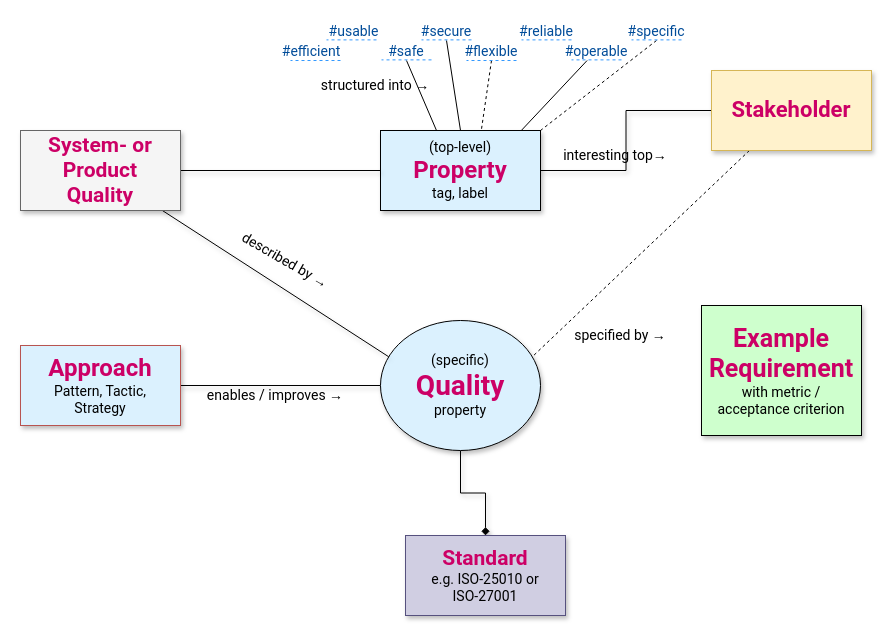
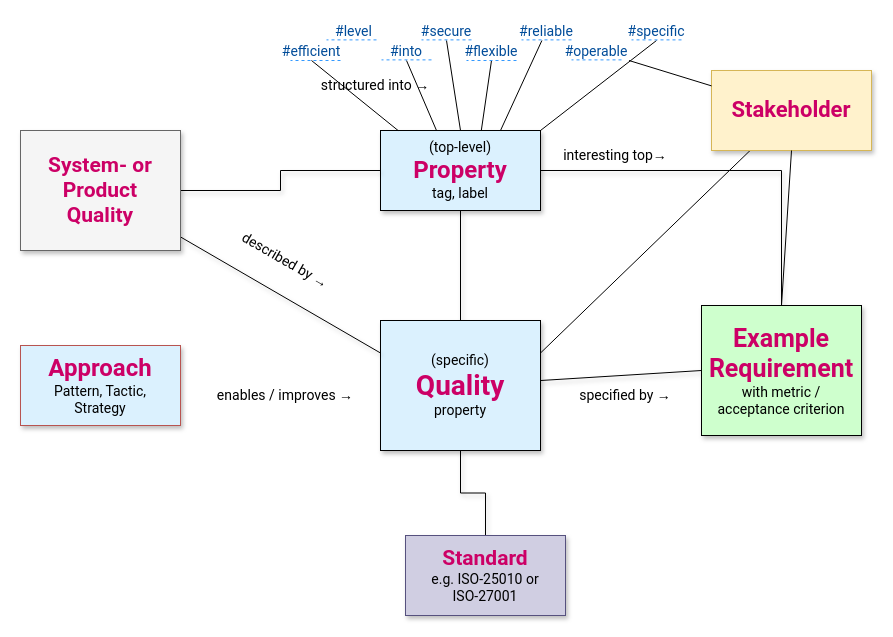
node "#usable": label "#usable" -> "#level"
node "#safe": label "#safe" -> "#into"
edge "#reliable" -- "(top-level) Property tag, label": added
edge "#specific" -- "(top-level) Property tag, label": style dashed -> solid
edge "#efficient" -- "(top-level) Property tag, label": added
edge "#flexible" -- "(top-level) Property tag, label": style dashed -> solid
edge "#operable" -- "(top-level) Property tag, label": now "#operable" -- "Stakeholder"
edge "Stakeholder" -- "(top-level) Property tag, label": now "Example Requirement with metric / acceptance criterion" -- "(top-level) Property tag, label"
node "System- or Product Quality": size 160x80 -> 160x120
edge "Stakeholder" -- "Example Requirement with metric / acceptance criterion": added
edge "Stakeholder" -- "(specific) Quality property": style dashed -> solid
edge "(top-level) Property tag, label" -- "(specific) Quality property": added
node "specified by →": moved (621, 336) -> (626, 396)
edge "Example Requirement with metric / acceptance criterion" -- "(specific) Quality property": added
edge "Approach Pattern, Tactic, Strategy" -- "(specific) Quality property": removed
node "(specific) Quality property": shape ellipse -> rectangle
node "enables / improves →": moved (276, 396) -> (286, 396)
edge "(specific) Quality property" -> "Standard e.g. ISO-25010 or ISO-27001": arrowhead diamond -> none
